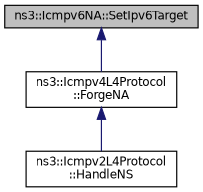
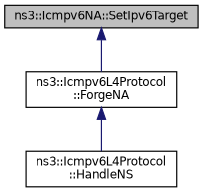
node "ns3::Icmpv4L4Protocol ::ForgeNA": label "ns3::Icmpv4L4Protocol ::ForgeNA" -> "ns3::Icmpv6L4Protocol ::ForgeNA"
node "ns3::Icmpv2L4Protocol ::HandleNS": label "ns3::Icmpv2L4Protocol ::HandleNS" -> "ns3::Icmpv6L4Protocol ::HandleNS"
